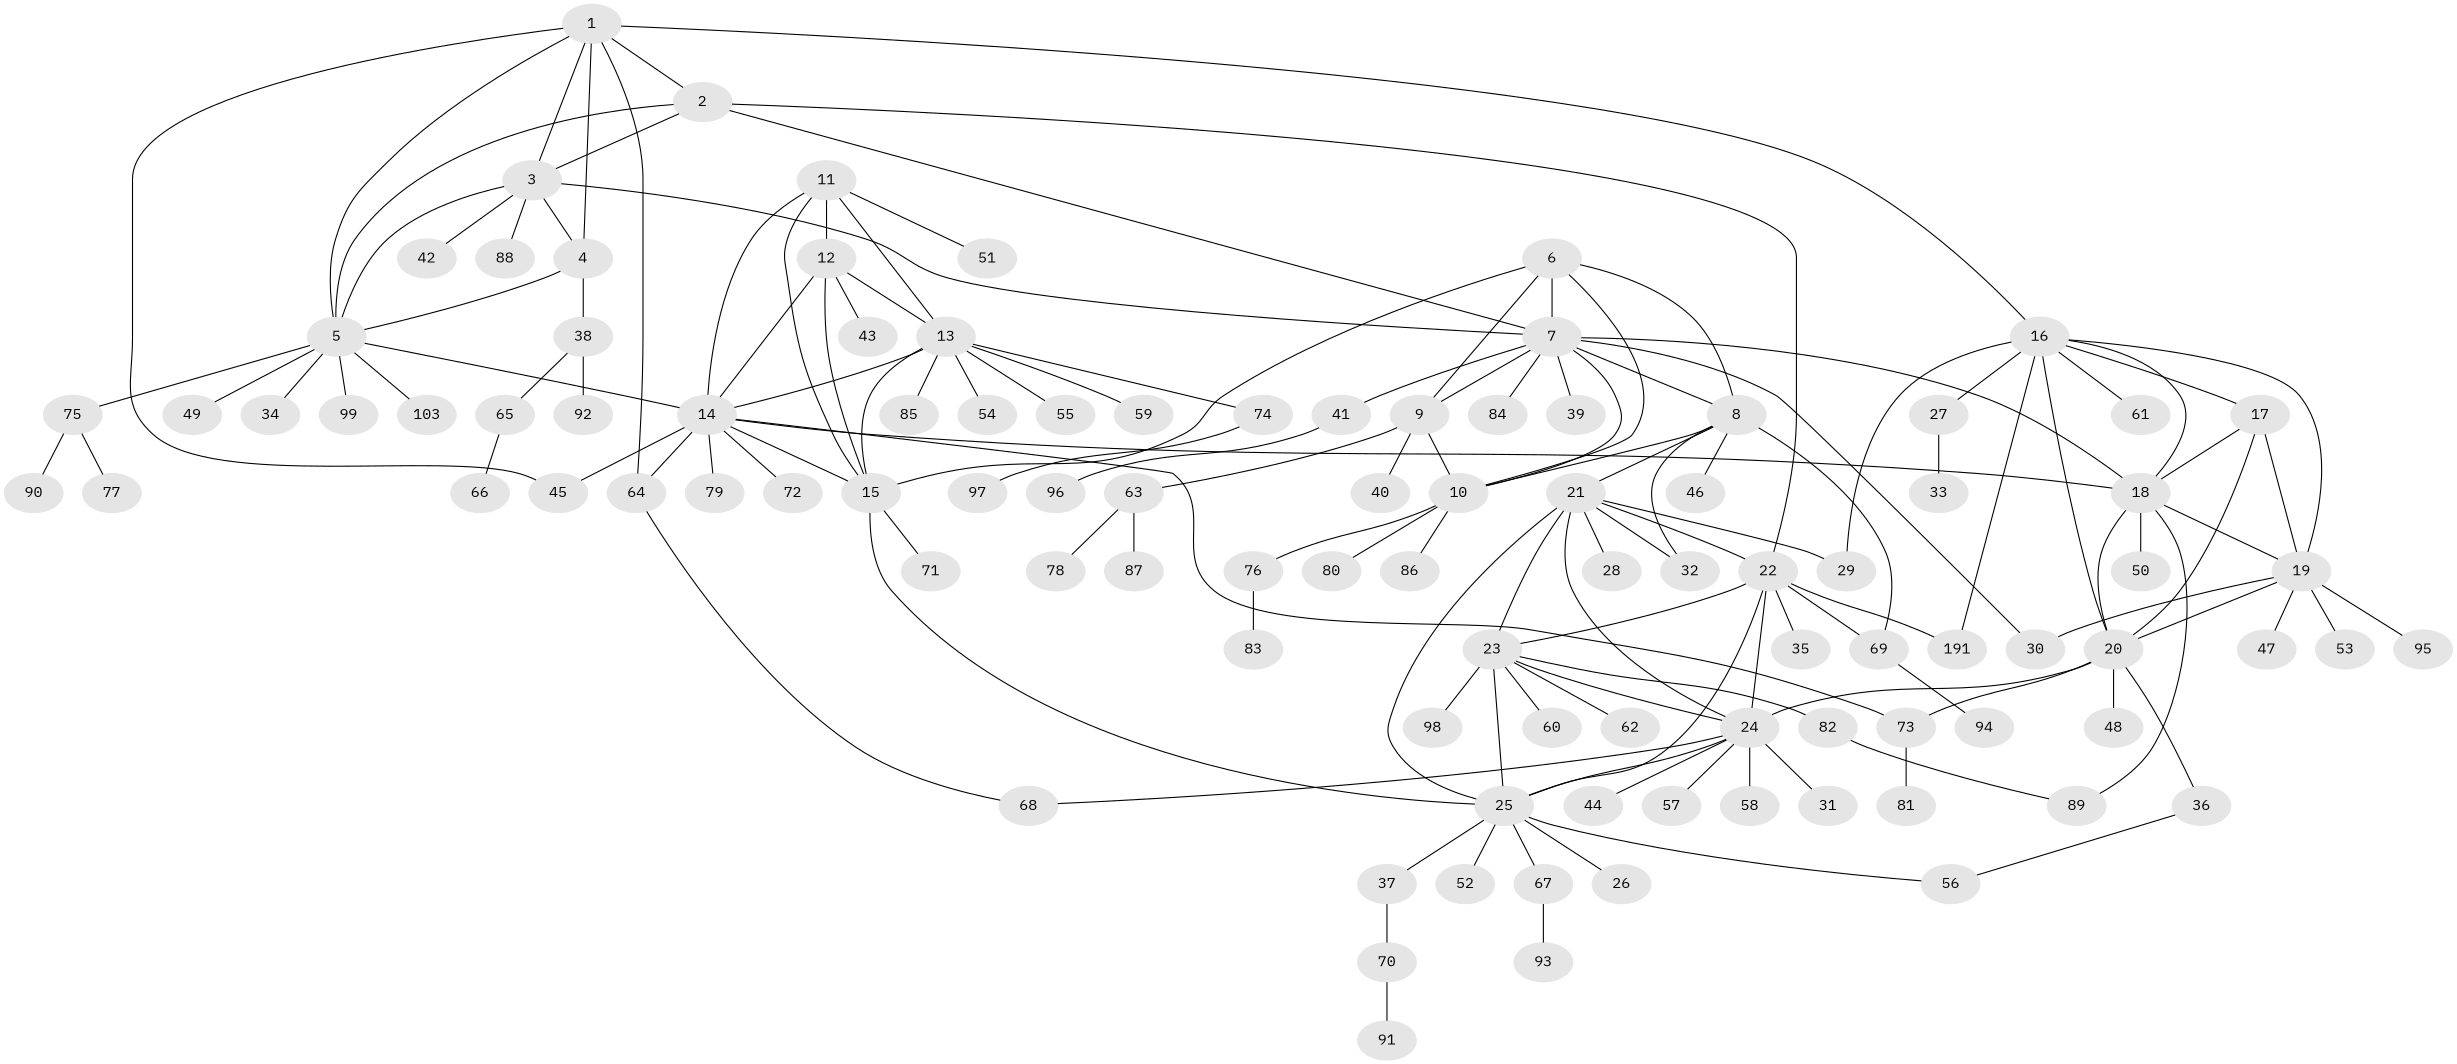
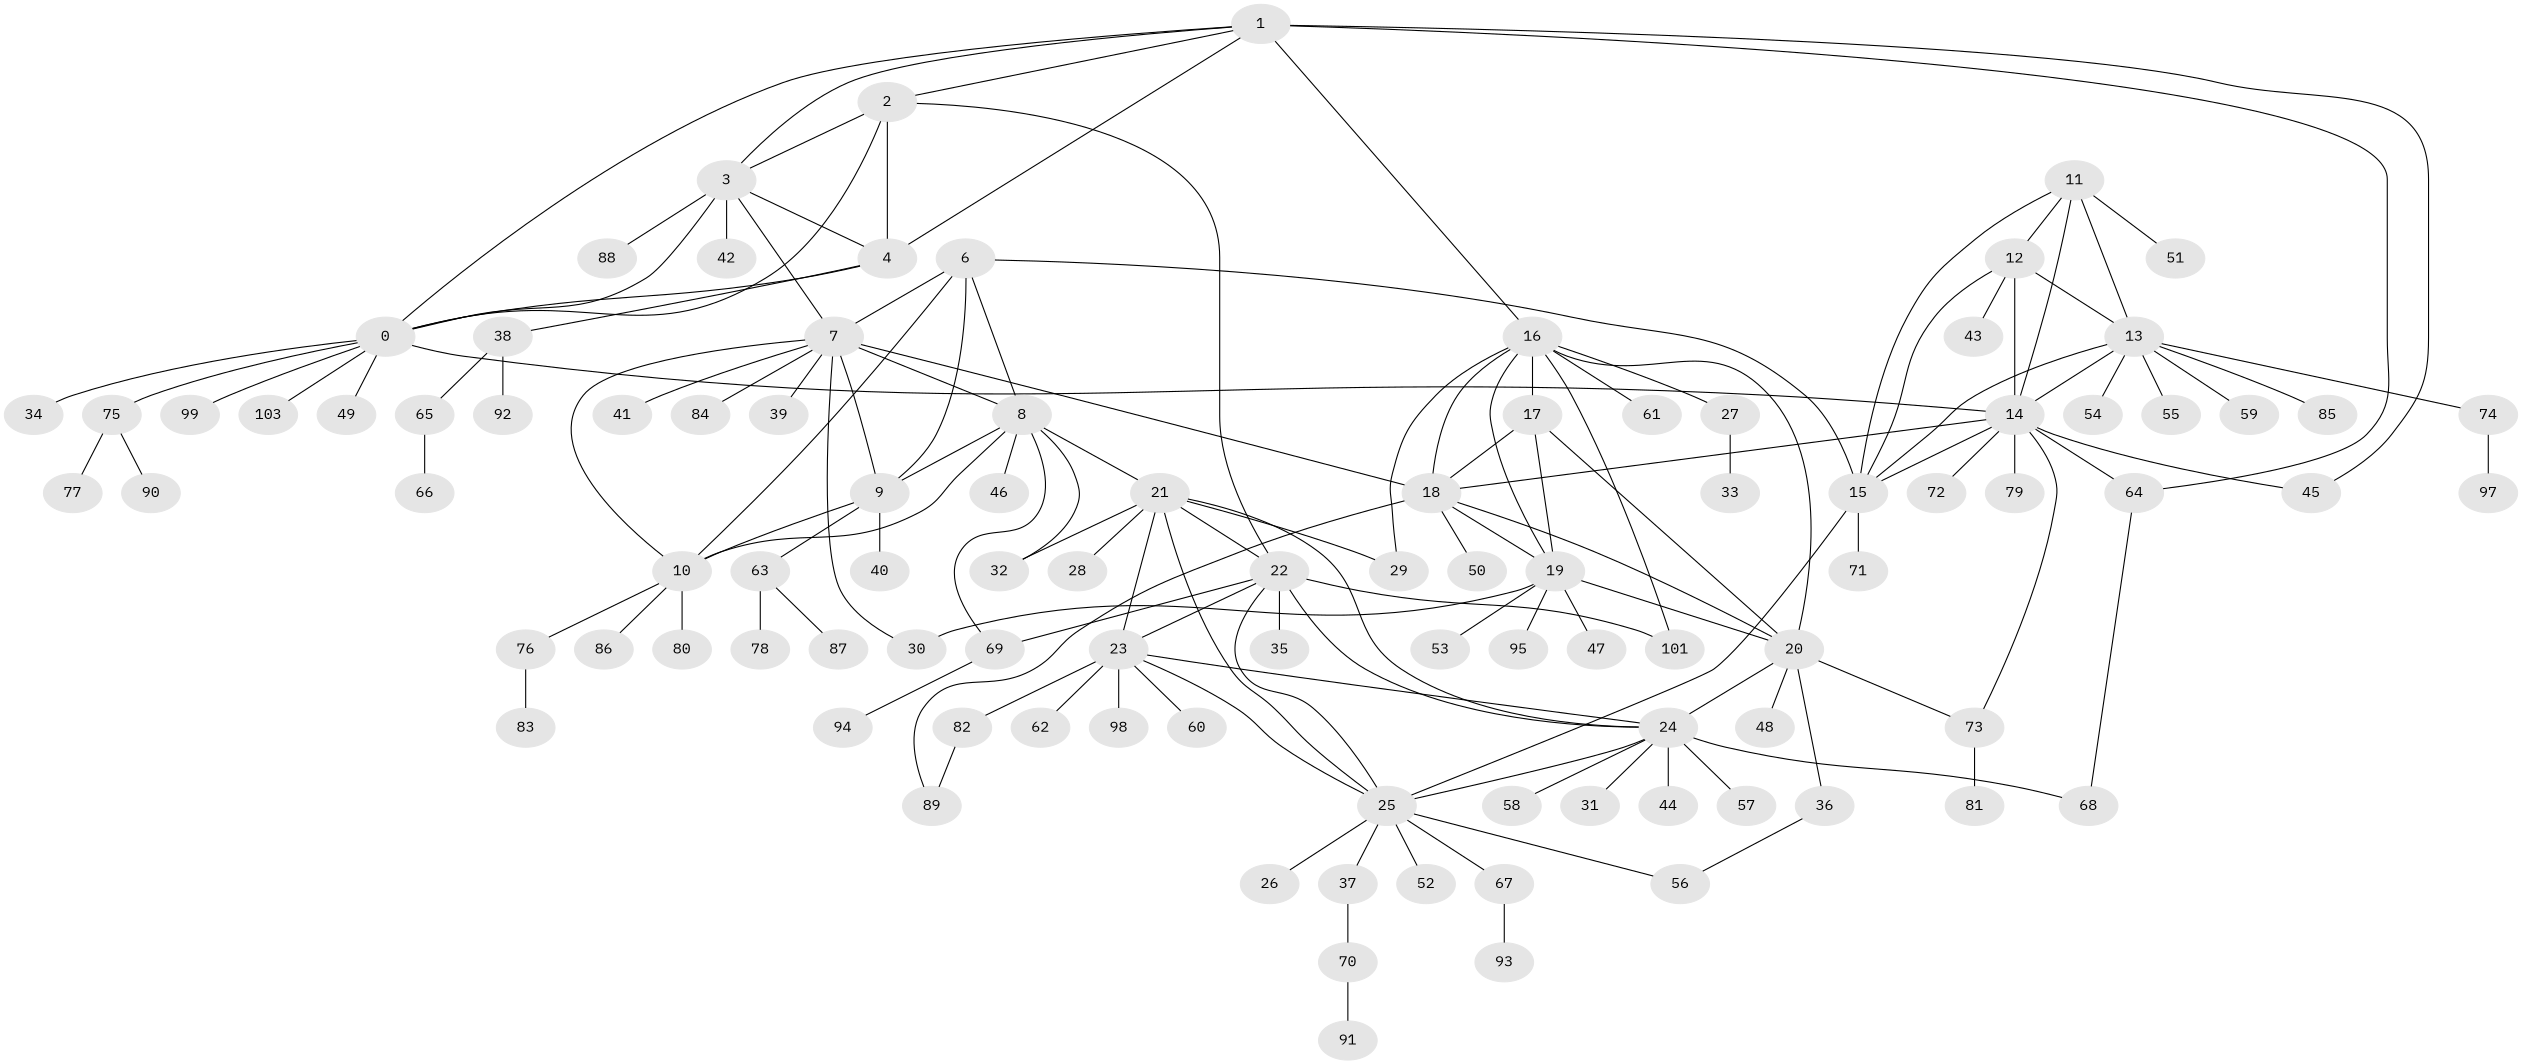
edge "2" -- "7": now "2" -- "4"
node "5": label "5" -> "0"
edge "8" -- "9": added
node "96": removed
node "191": label "191" -> "101"
